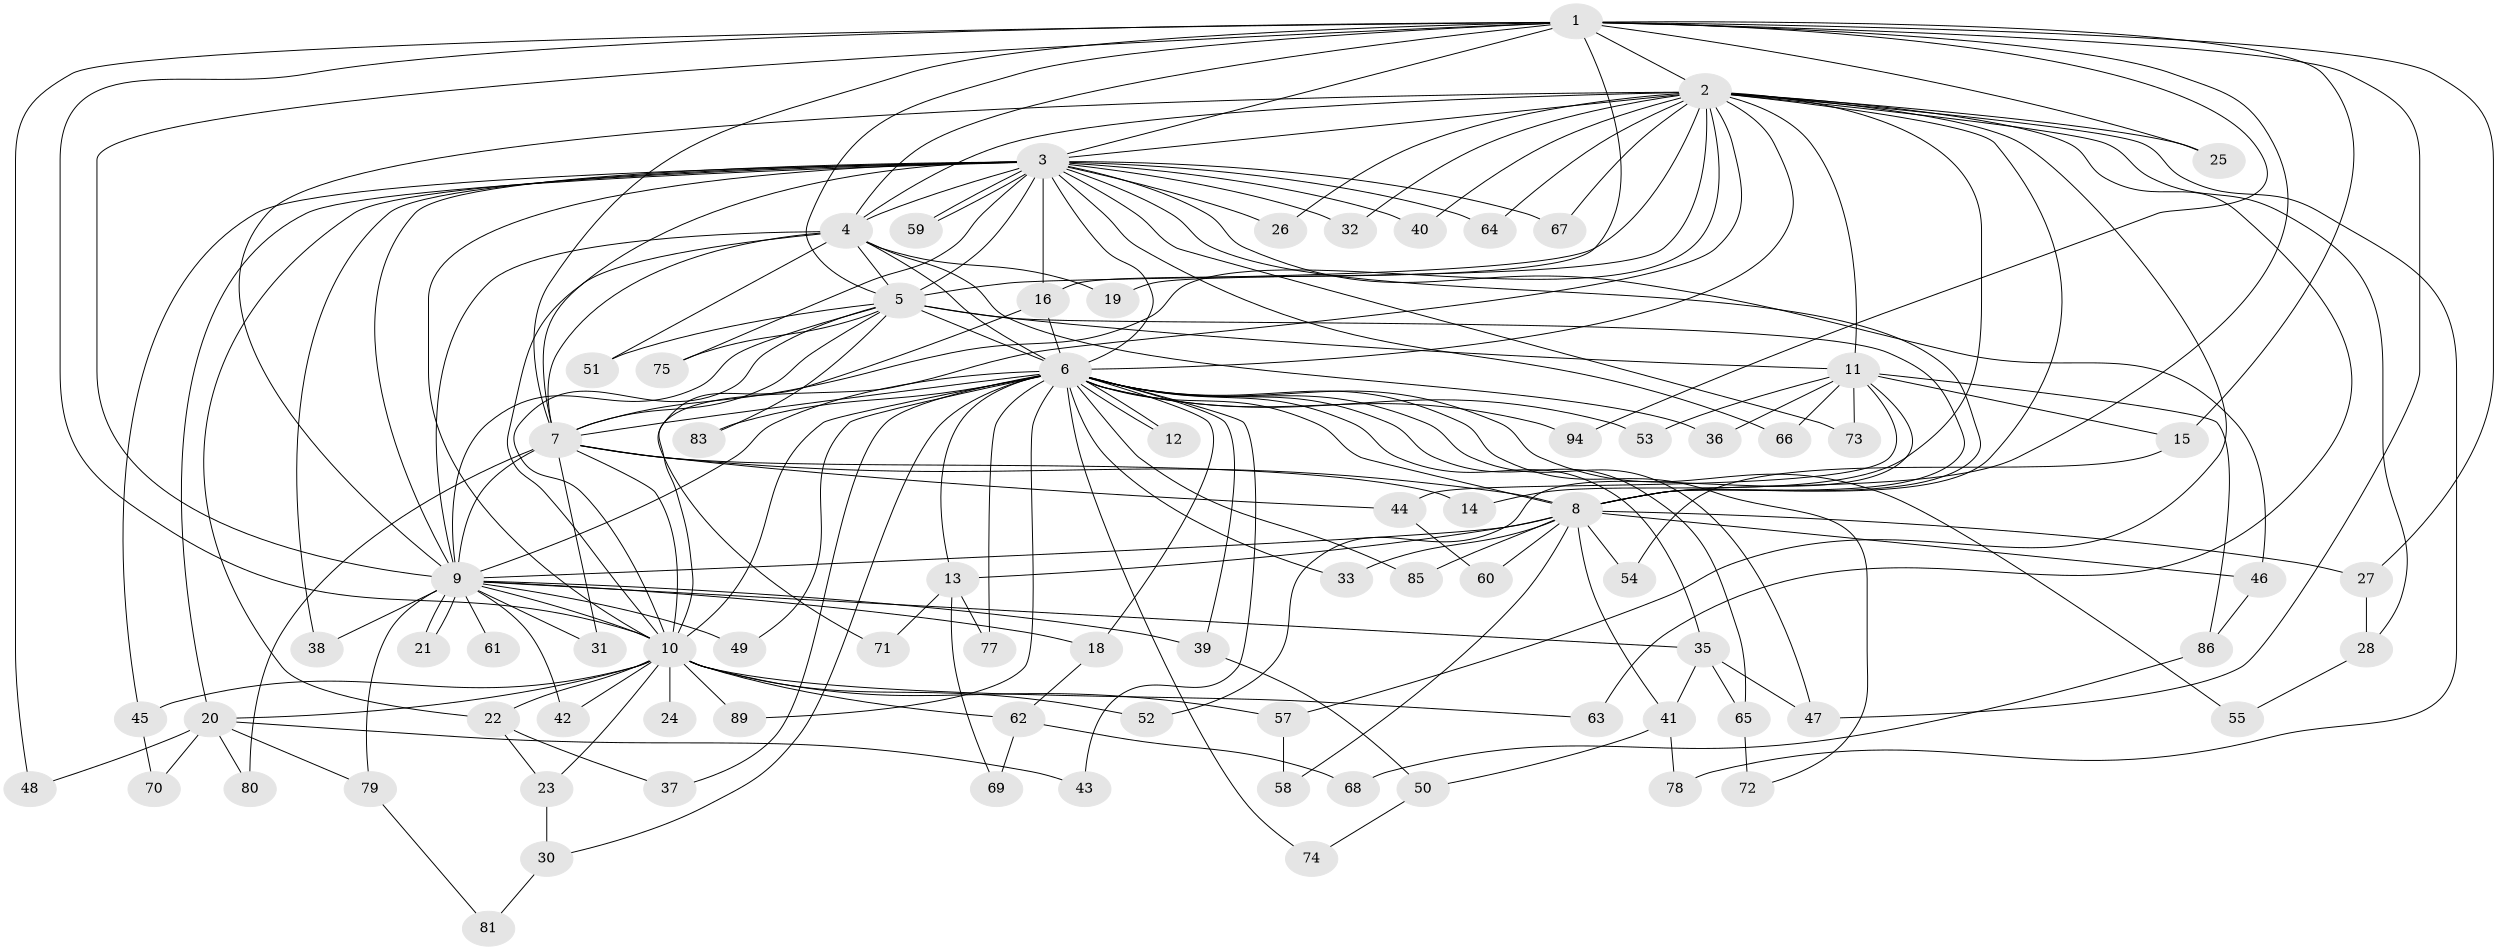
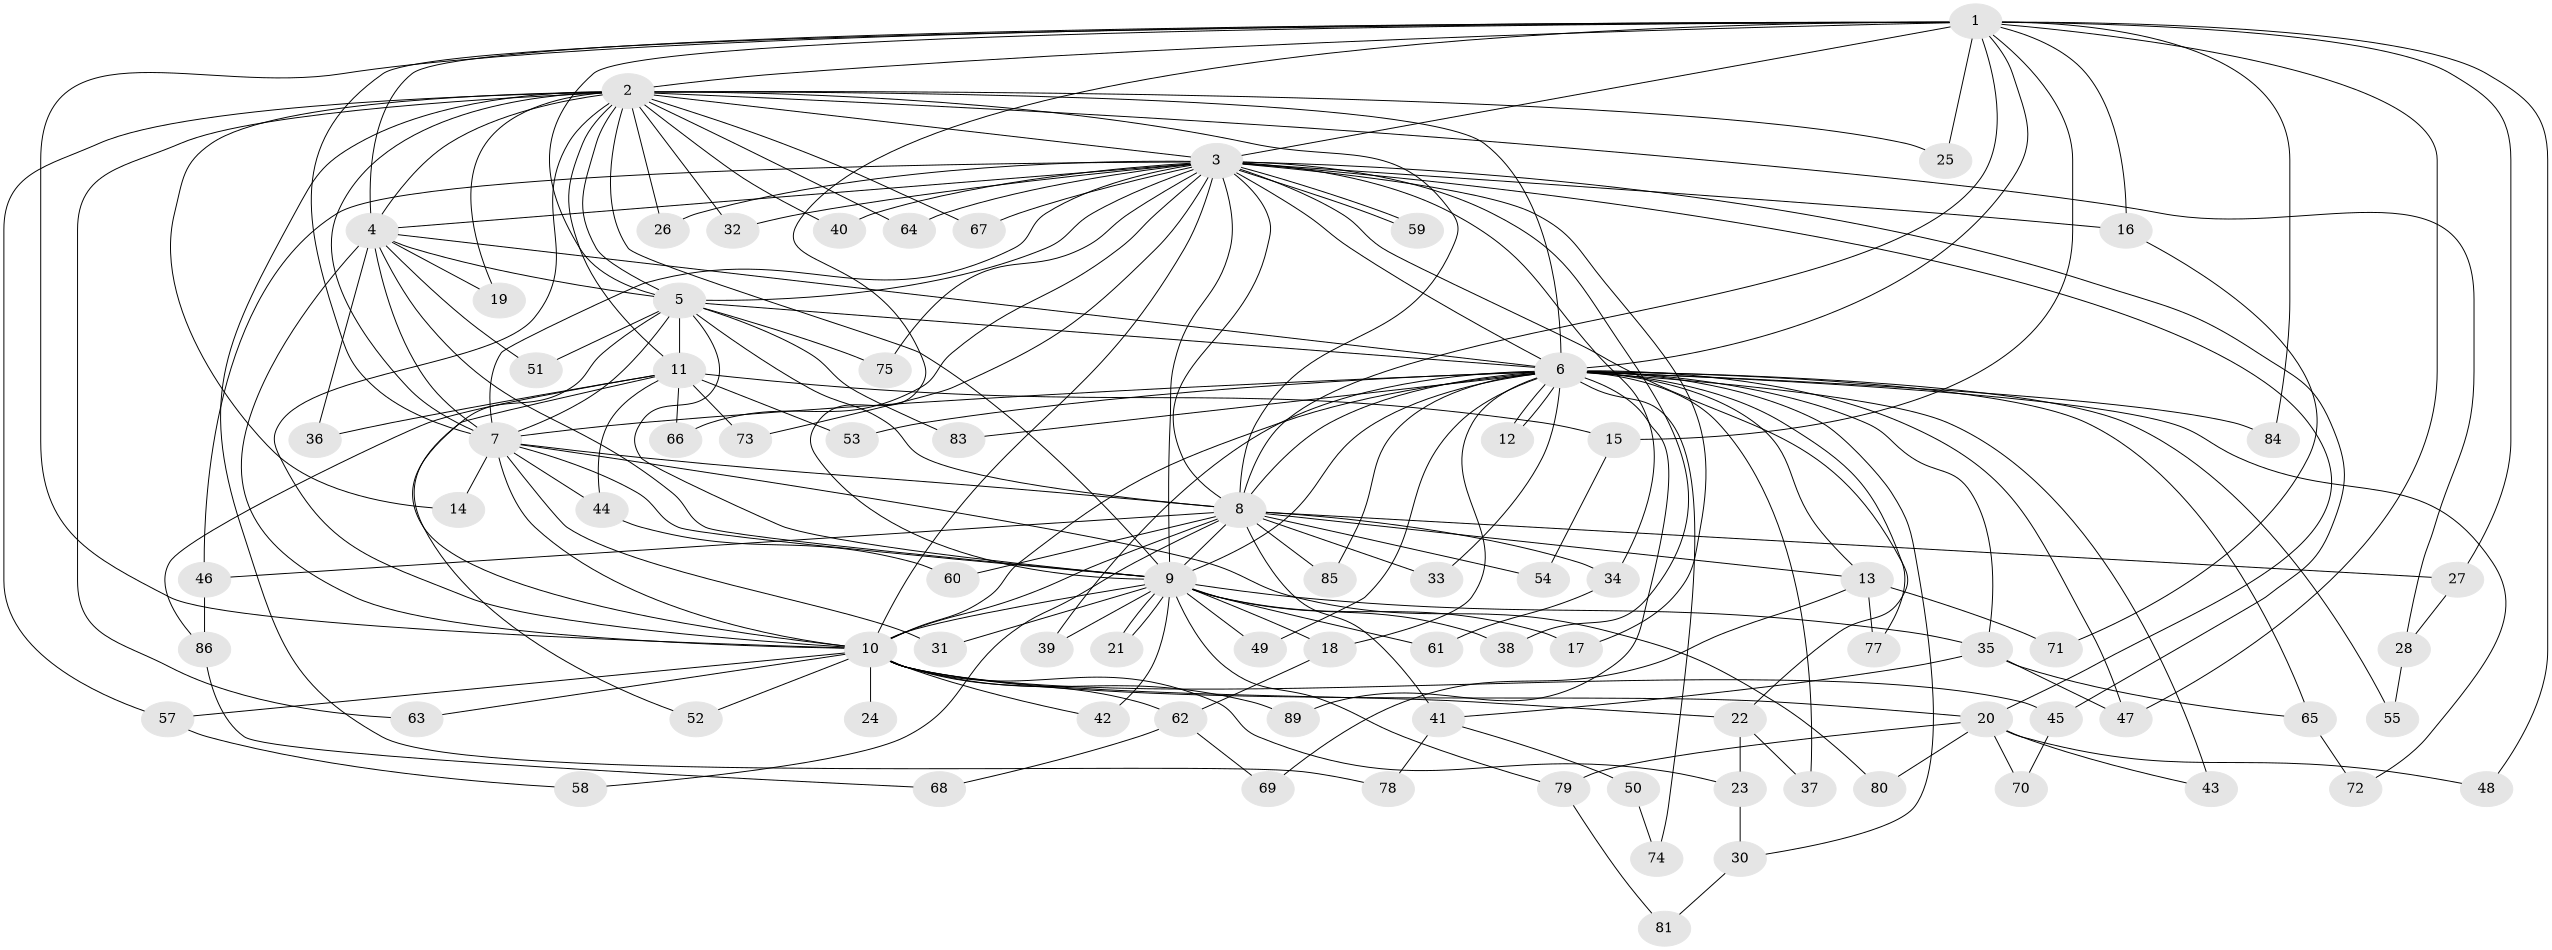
edge "16" -- "6": now "1" -- "6"
node "94": label "94" -> "84"
node "34": added
edge "8" -- "10": added
node "17": added
edge "39" -- "50": removed
